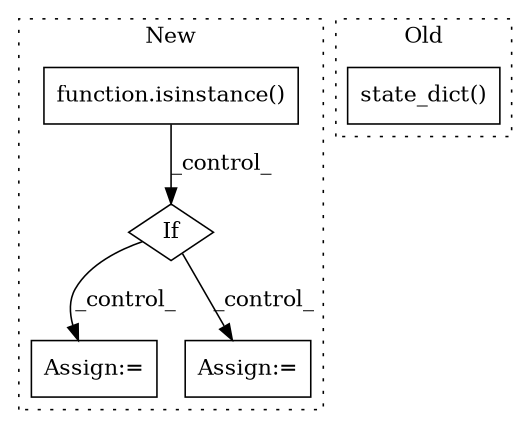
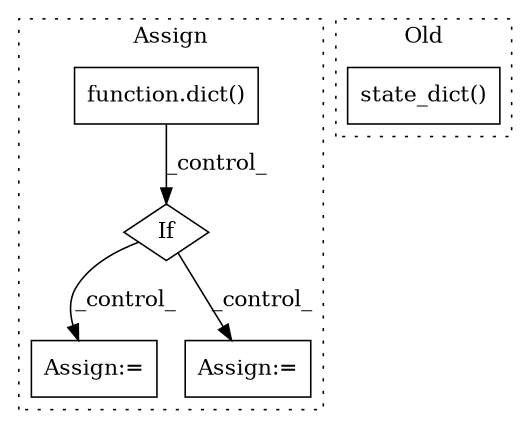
cluster "New": label "New" -> "Assign"
node "function.isinstance()": label "function.isinstance()" -> "function.dict()"
